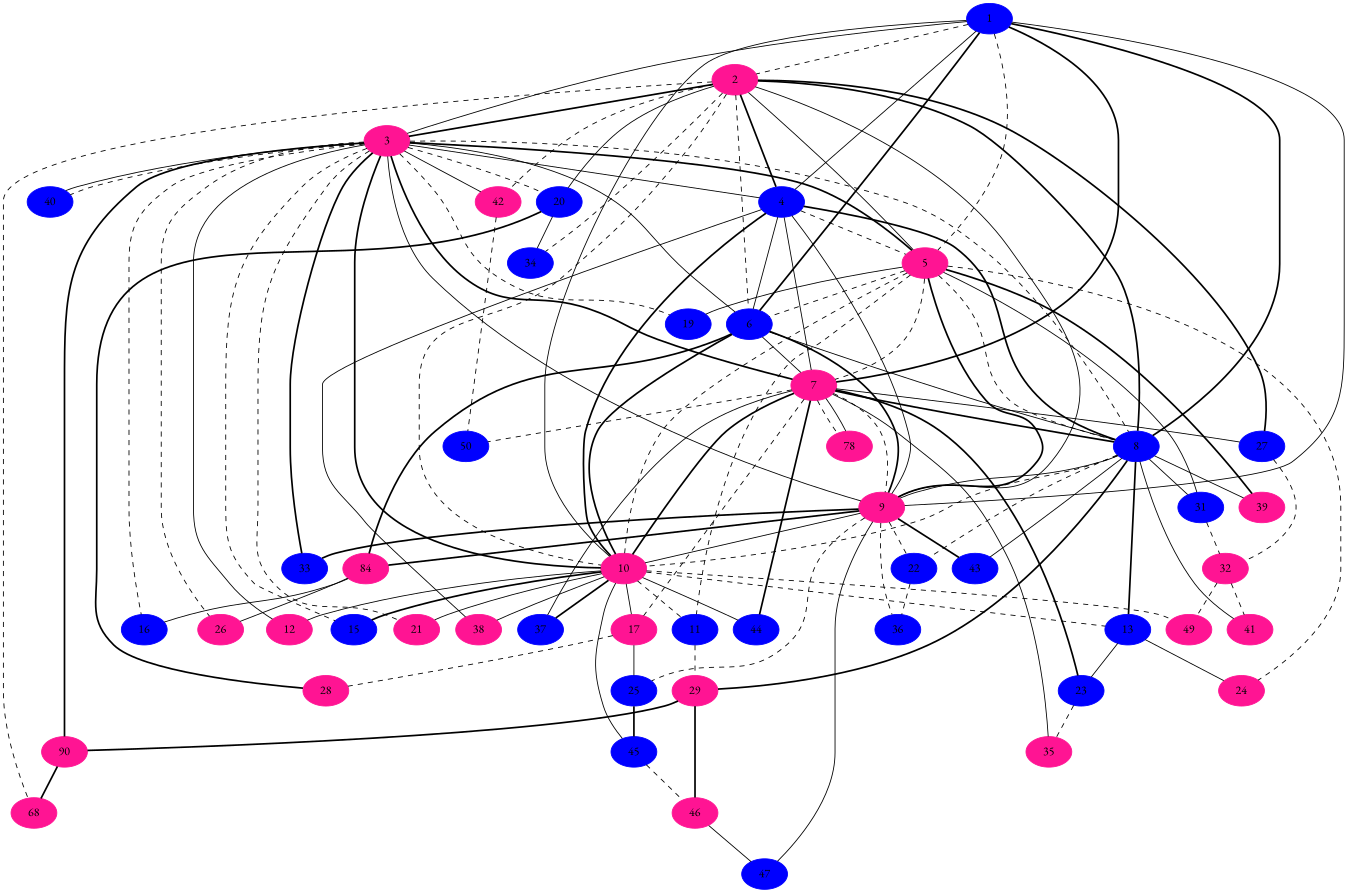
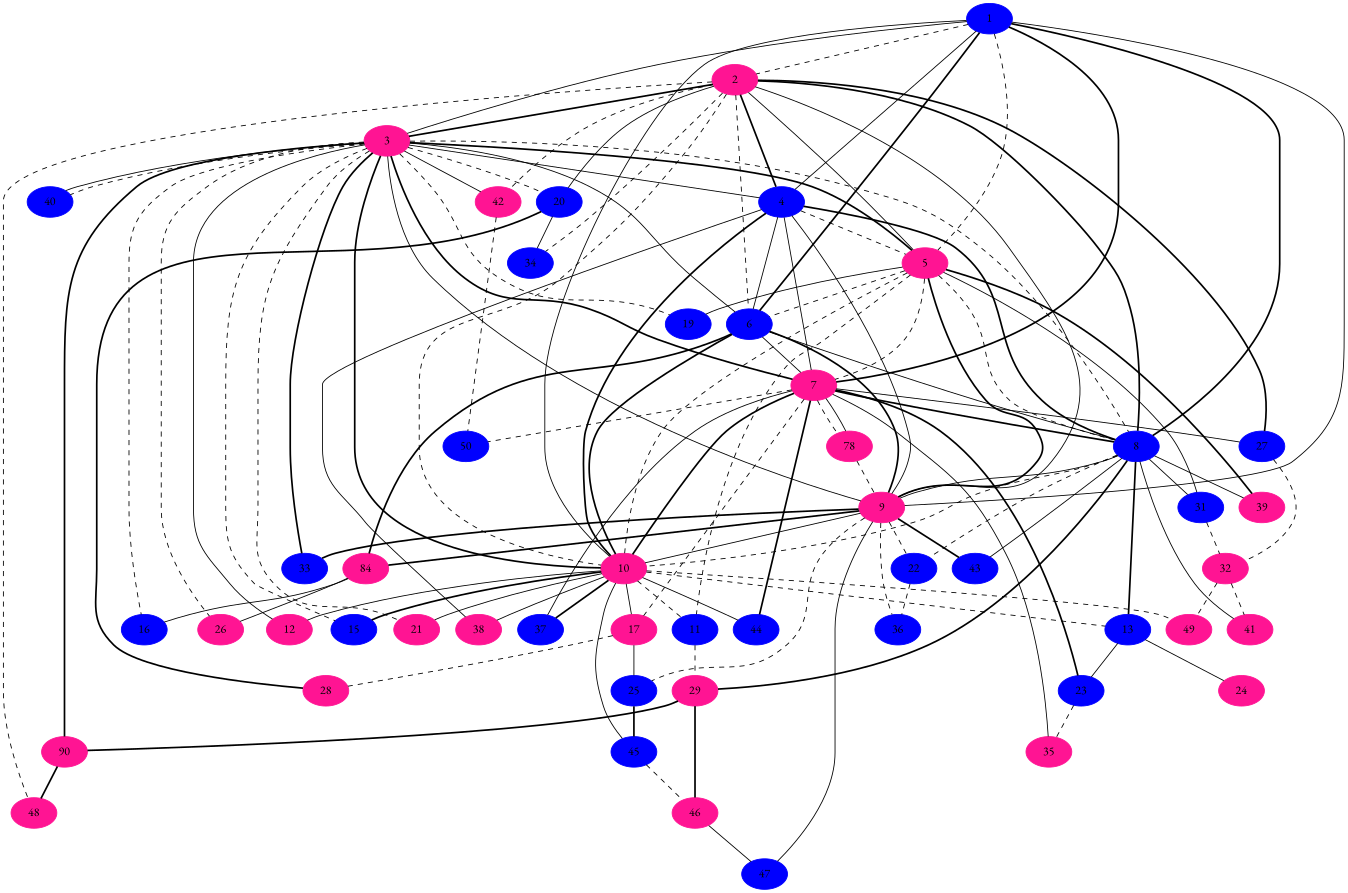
edge "5" -- "24": removed
edge "7" -- "9": now "78" -- "9"
node "68": label "68" -> "48"
